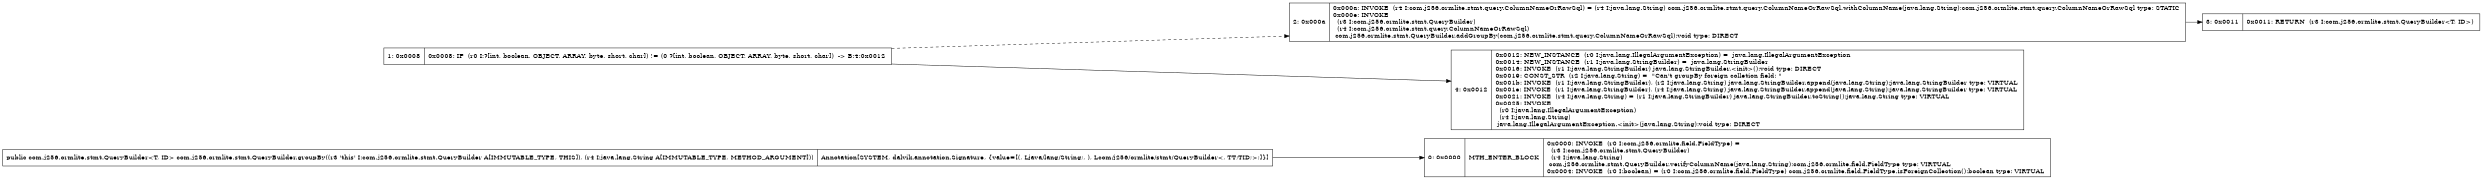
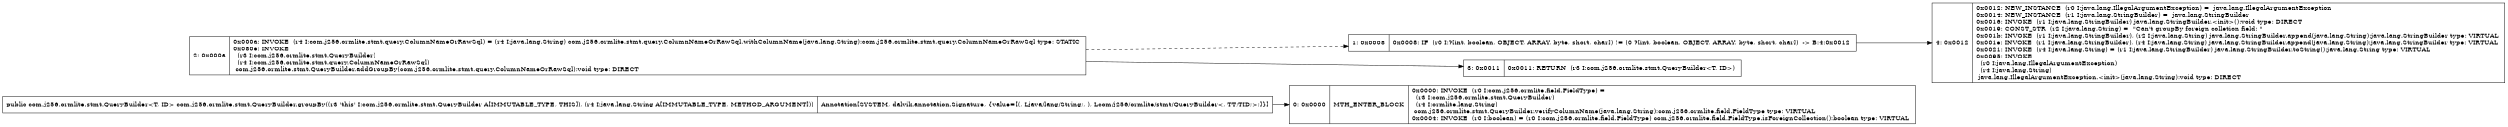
node "2: 0x000a": text "0x000e: INVOKE" -> "0x080e: INVOKE"
edge "1: 0x0008" -> "2: 0x000a": reversed
node "4: 0x0012": text "0x0025: INVOKE" -> "0x0095: INVOKE"
node "0: 0x0000": text "(r4 I:java.lang.String)" -> "(r4 I:ormlite.lang.String)"
